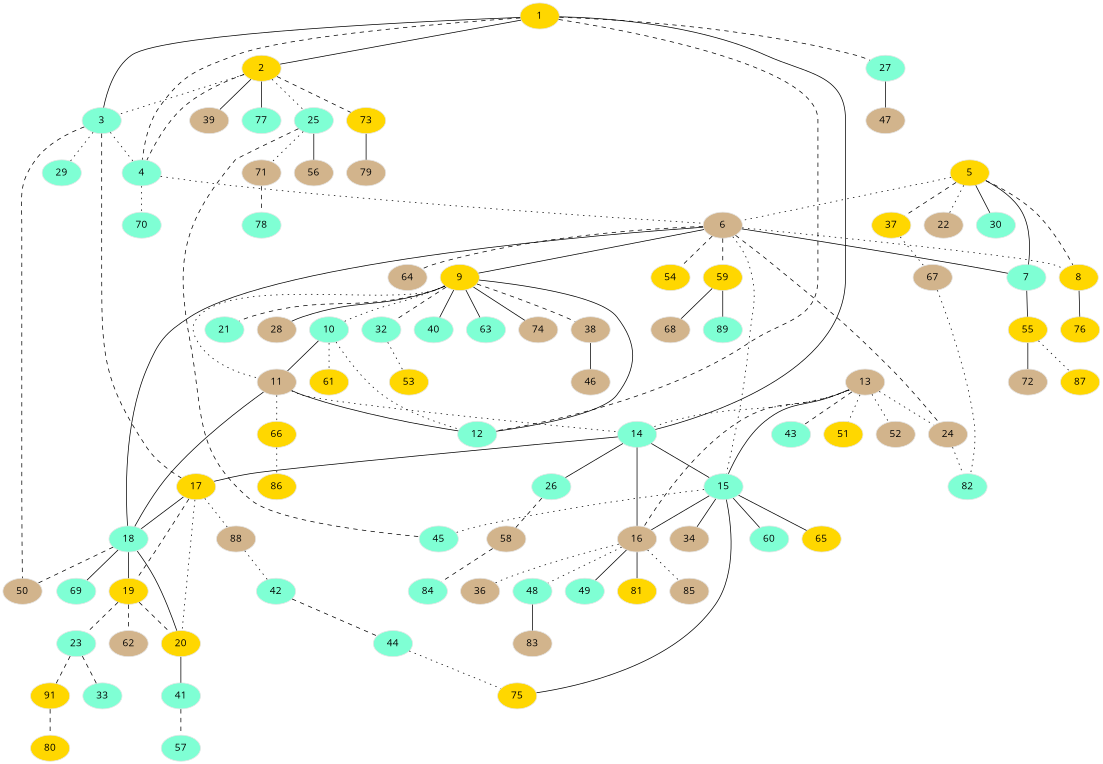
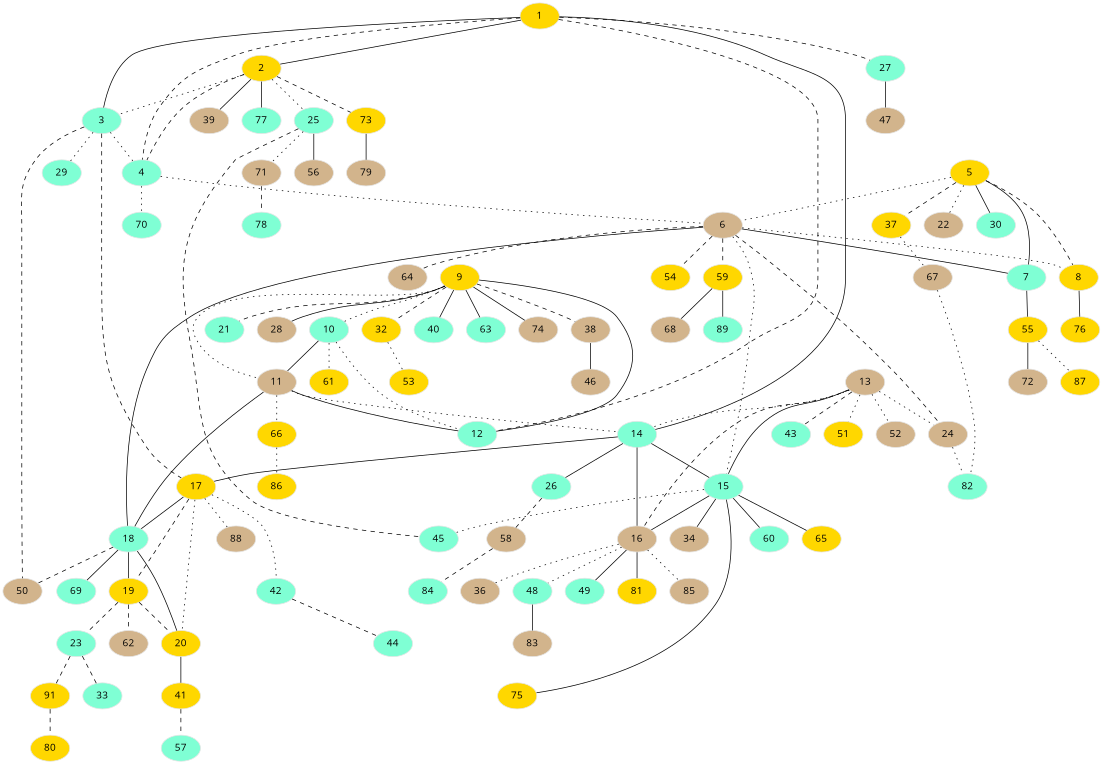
edge "6" -- "9": removed
node "32": fillcolor aquamarine -> gold
edge "88" -- "42": now "17" -- "42"
edge "44" -- "75": removed
node "41": fillcolor aquamarine -> gold
